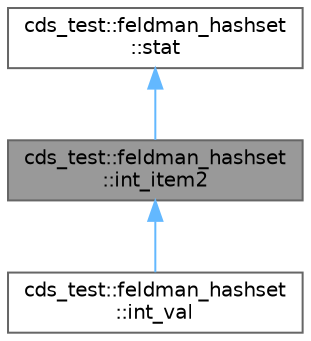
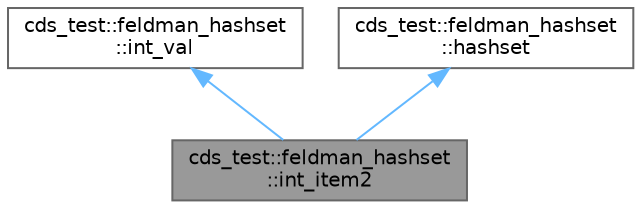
node "cds_test::feldman_hashset ::stat": label "cds_test::feldman_hashset ::stat" -> "cds_test::feldman_hashset ::hashset"
edge "cds_test::feldman_hashset ::int_val" -> "cds_test::feldman_hashset ::int_item2": reversed
